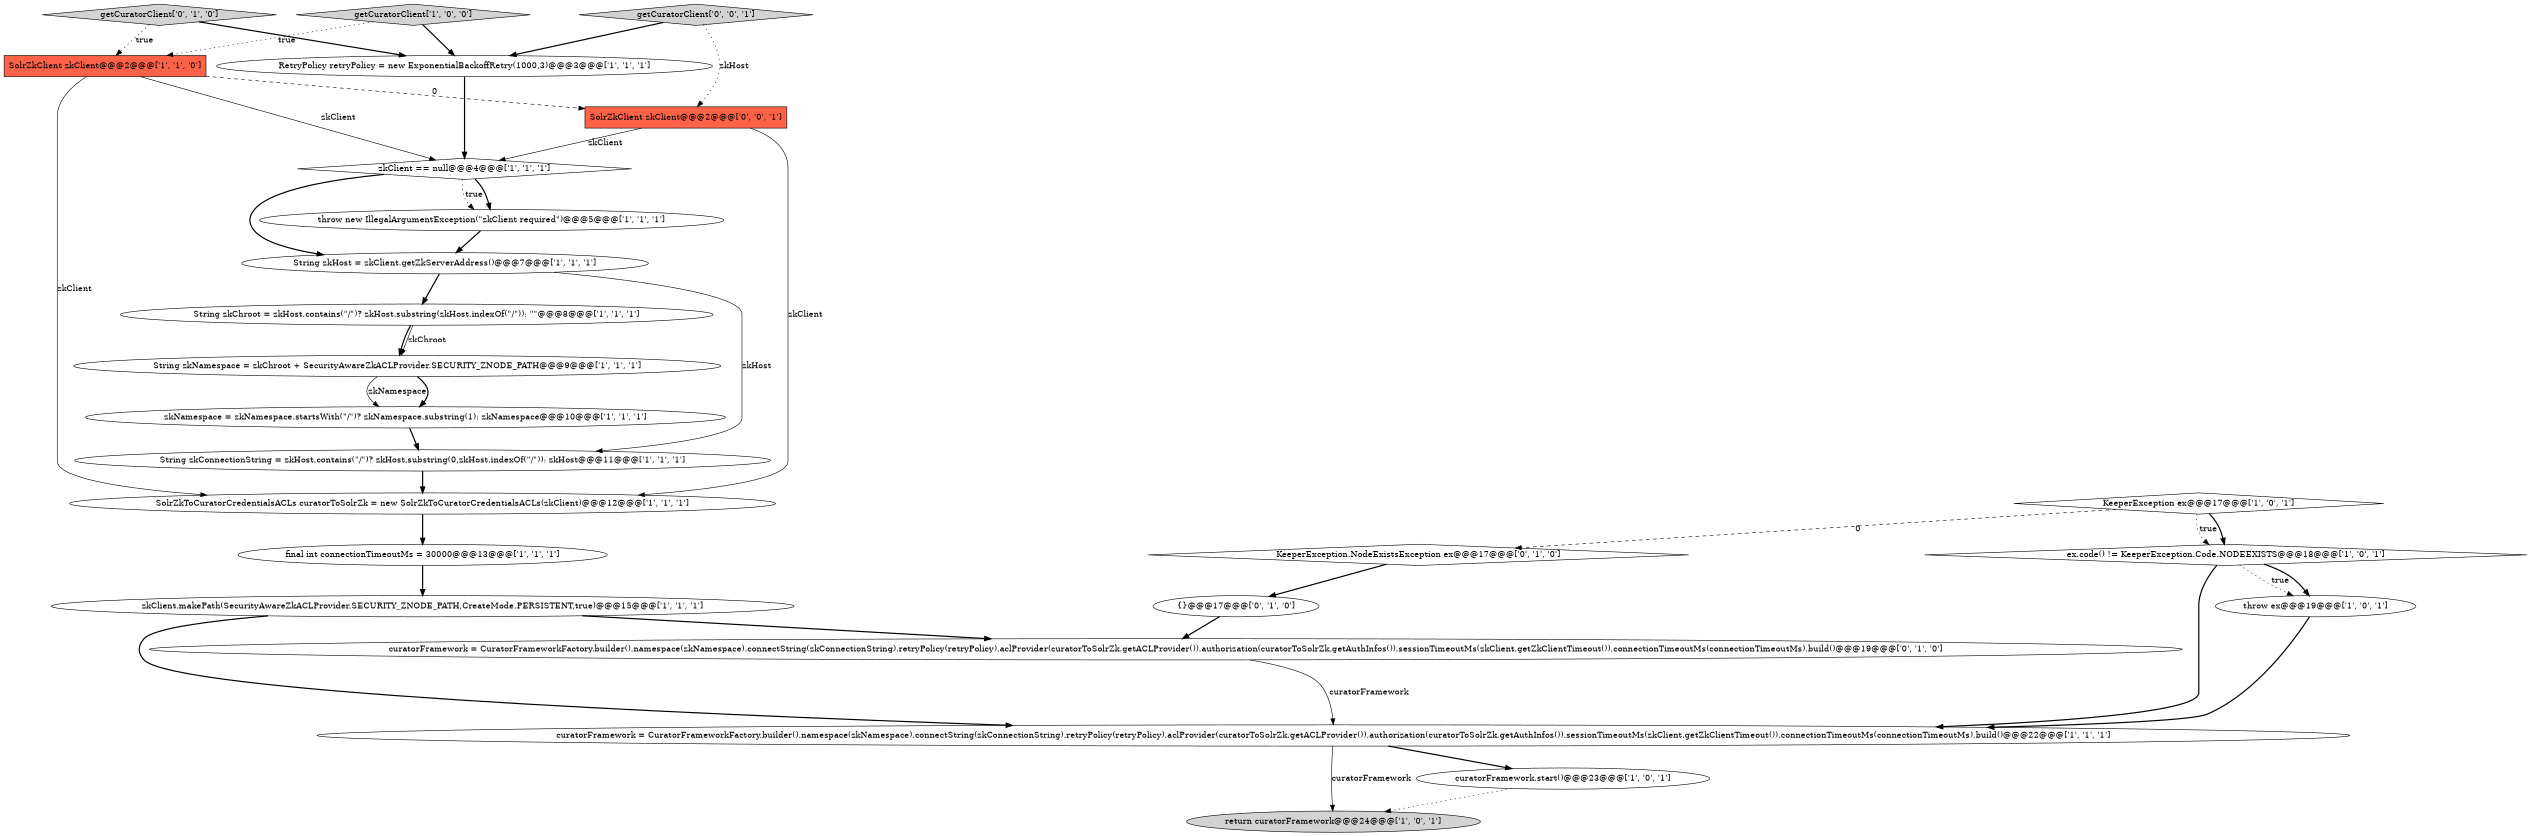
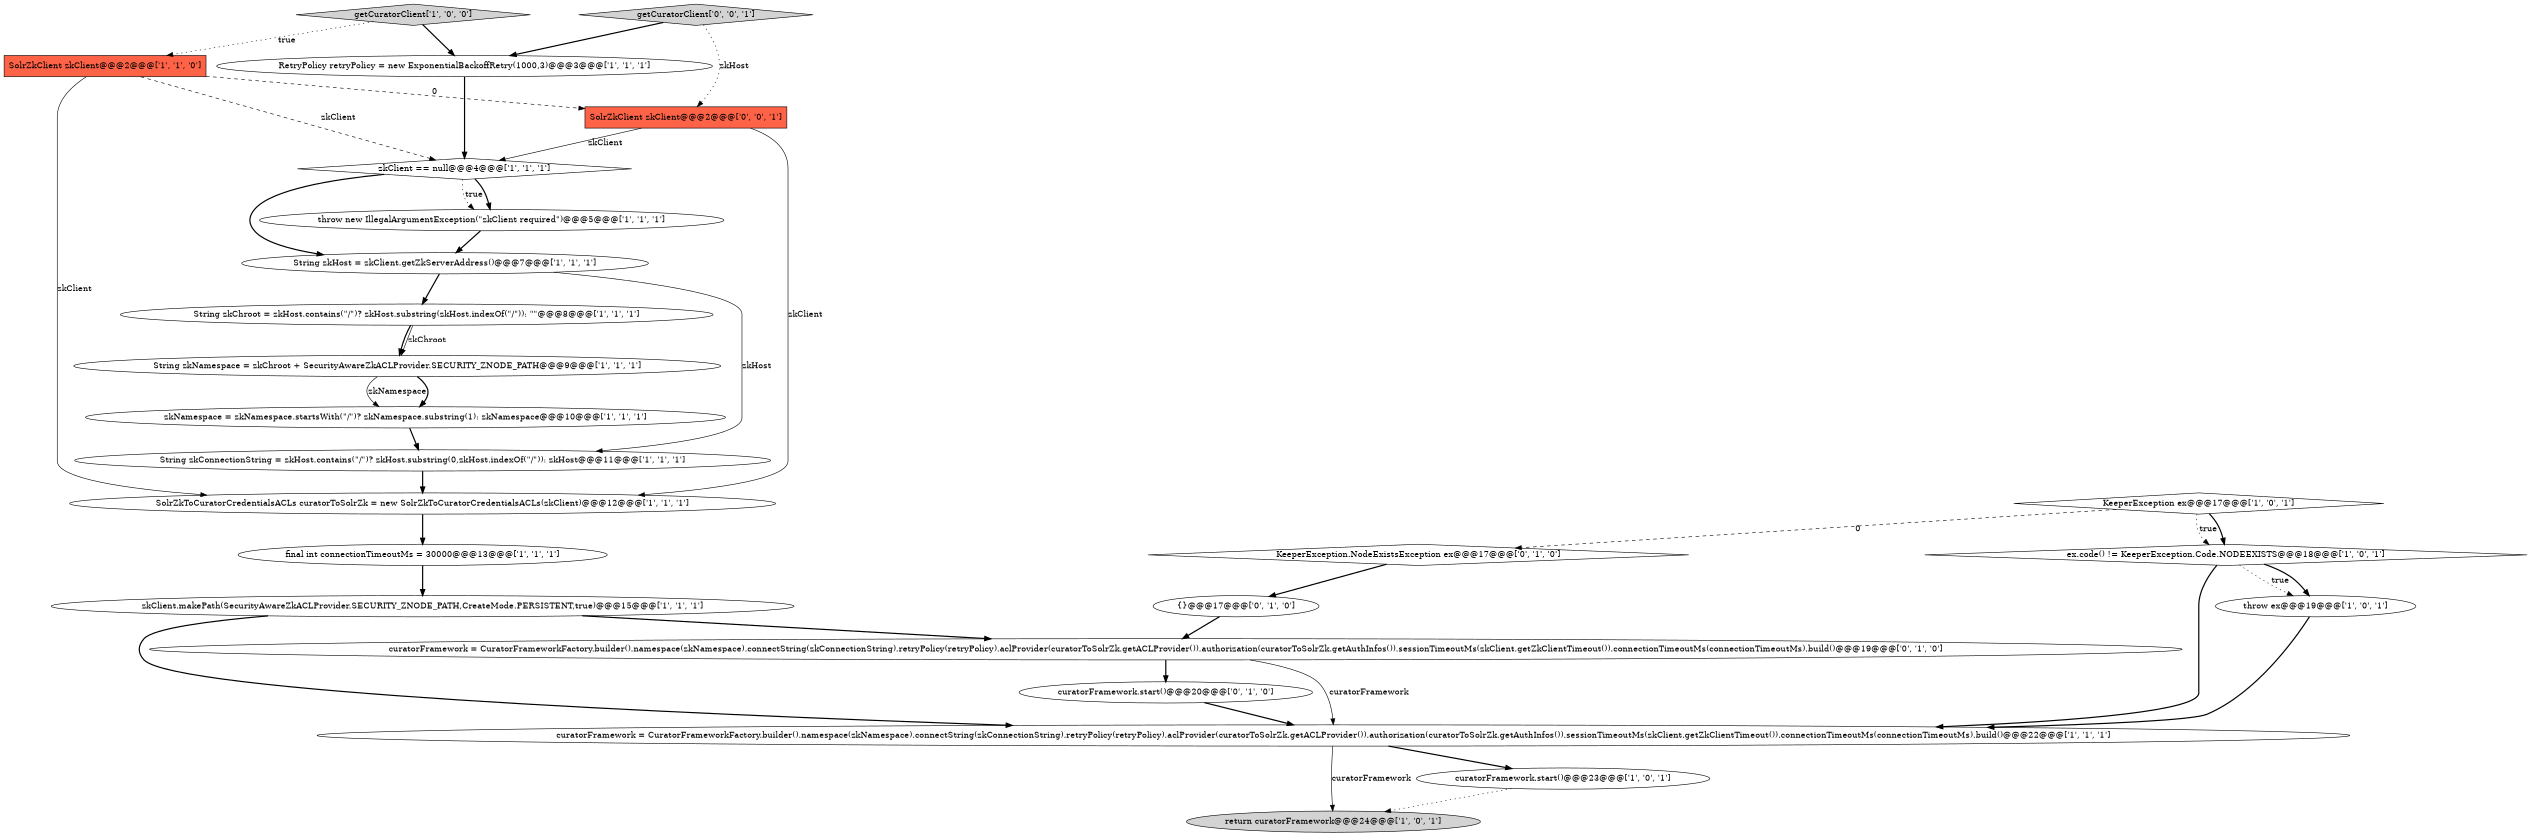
node "getCuratorClient['0', '1', '0']": removed
edge "SolrZkClient zkClient@@@2@@@['1', '1', '0']" -> "zkClient == null@@@4@@@['1', '1', '1']": style solid -> dashed
node "curatorFramework.start()@@@20@@@['0', '1', '0']": added
